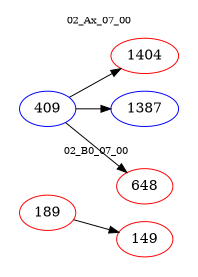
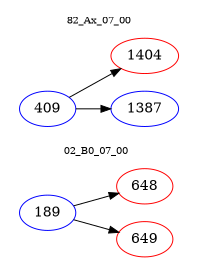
cluster "02_Ax_07_00": label "02_Ax_07_00" -> "82_Ax_07_00"
edge "409" -> "648": now "189" -> "648"
node "189": color red -> blue
node "149": label "149" -> "649"
